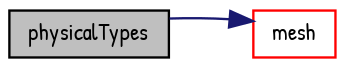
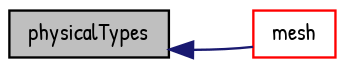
edge "physicalTypes" -> "mesh": reversed
